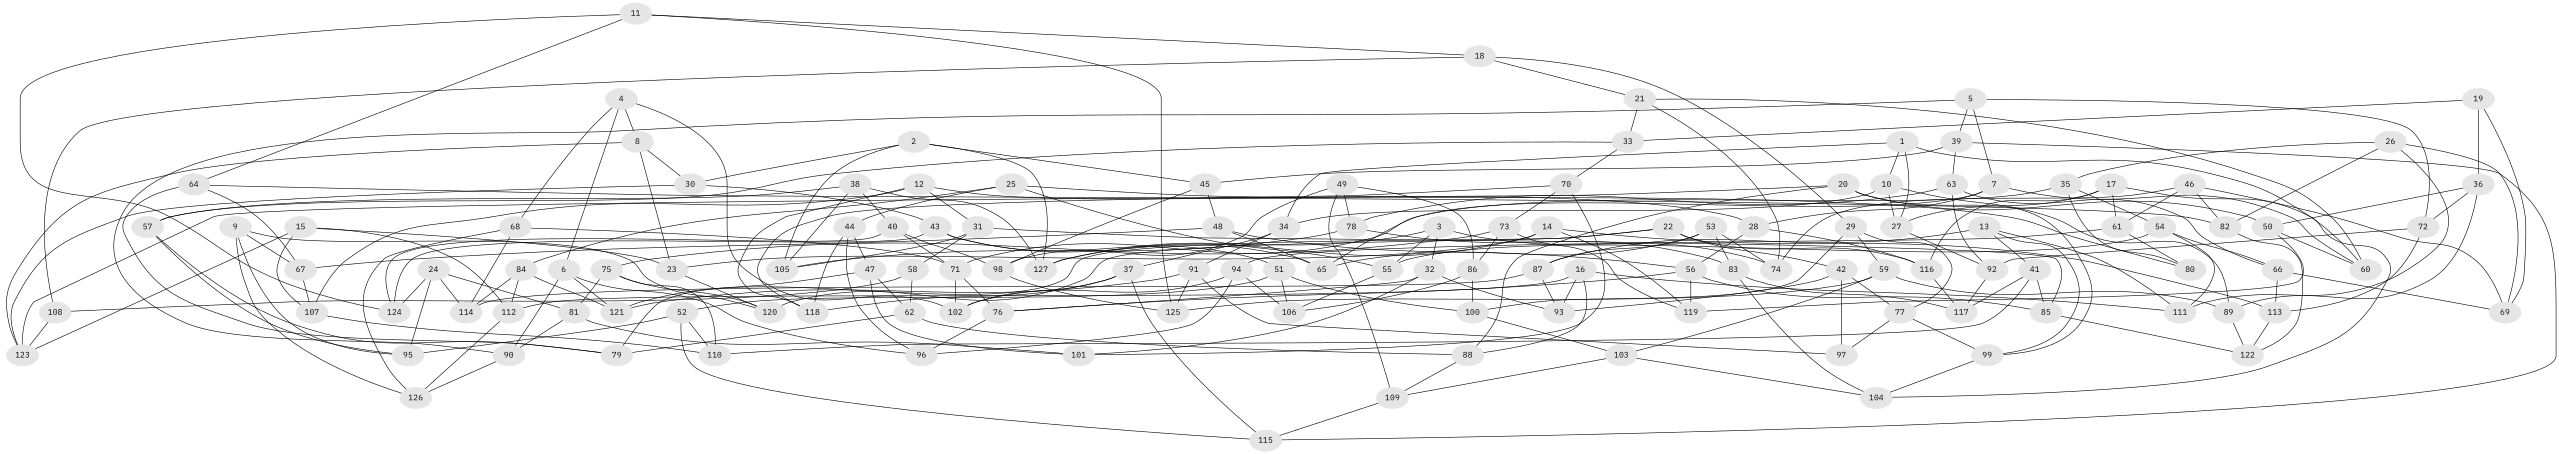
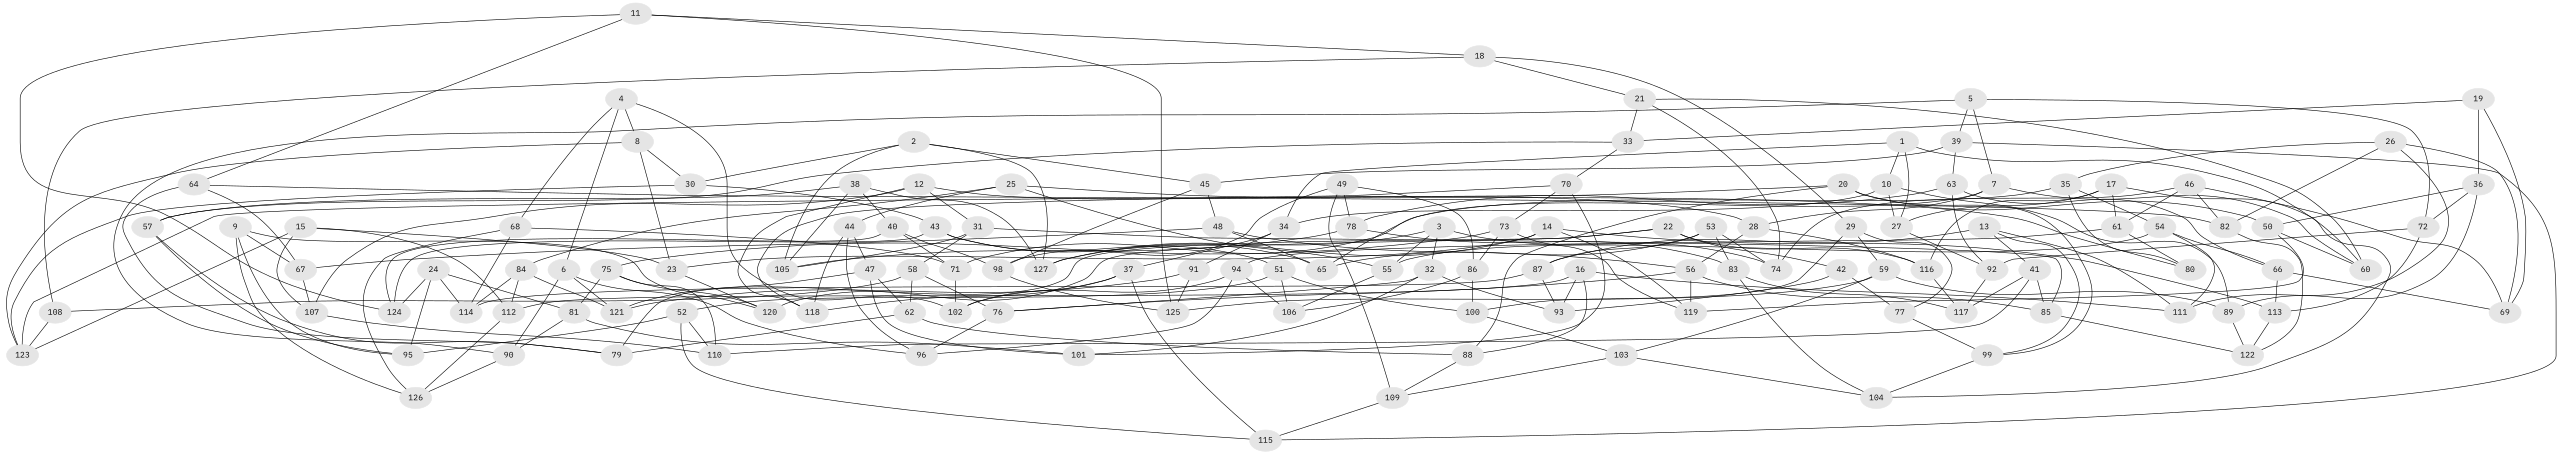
edge "71" -- "76": now "58" -- "76"
node "97": removed
